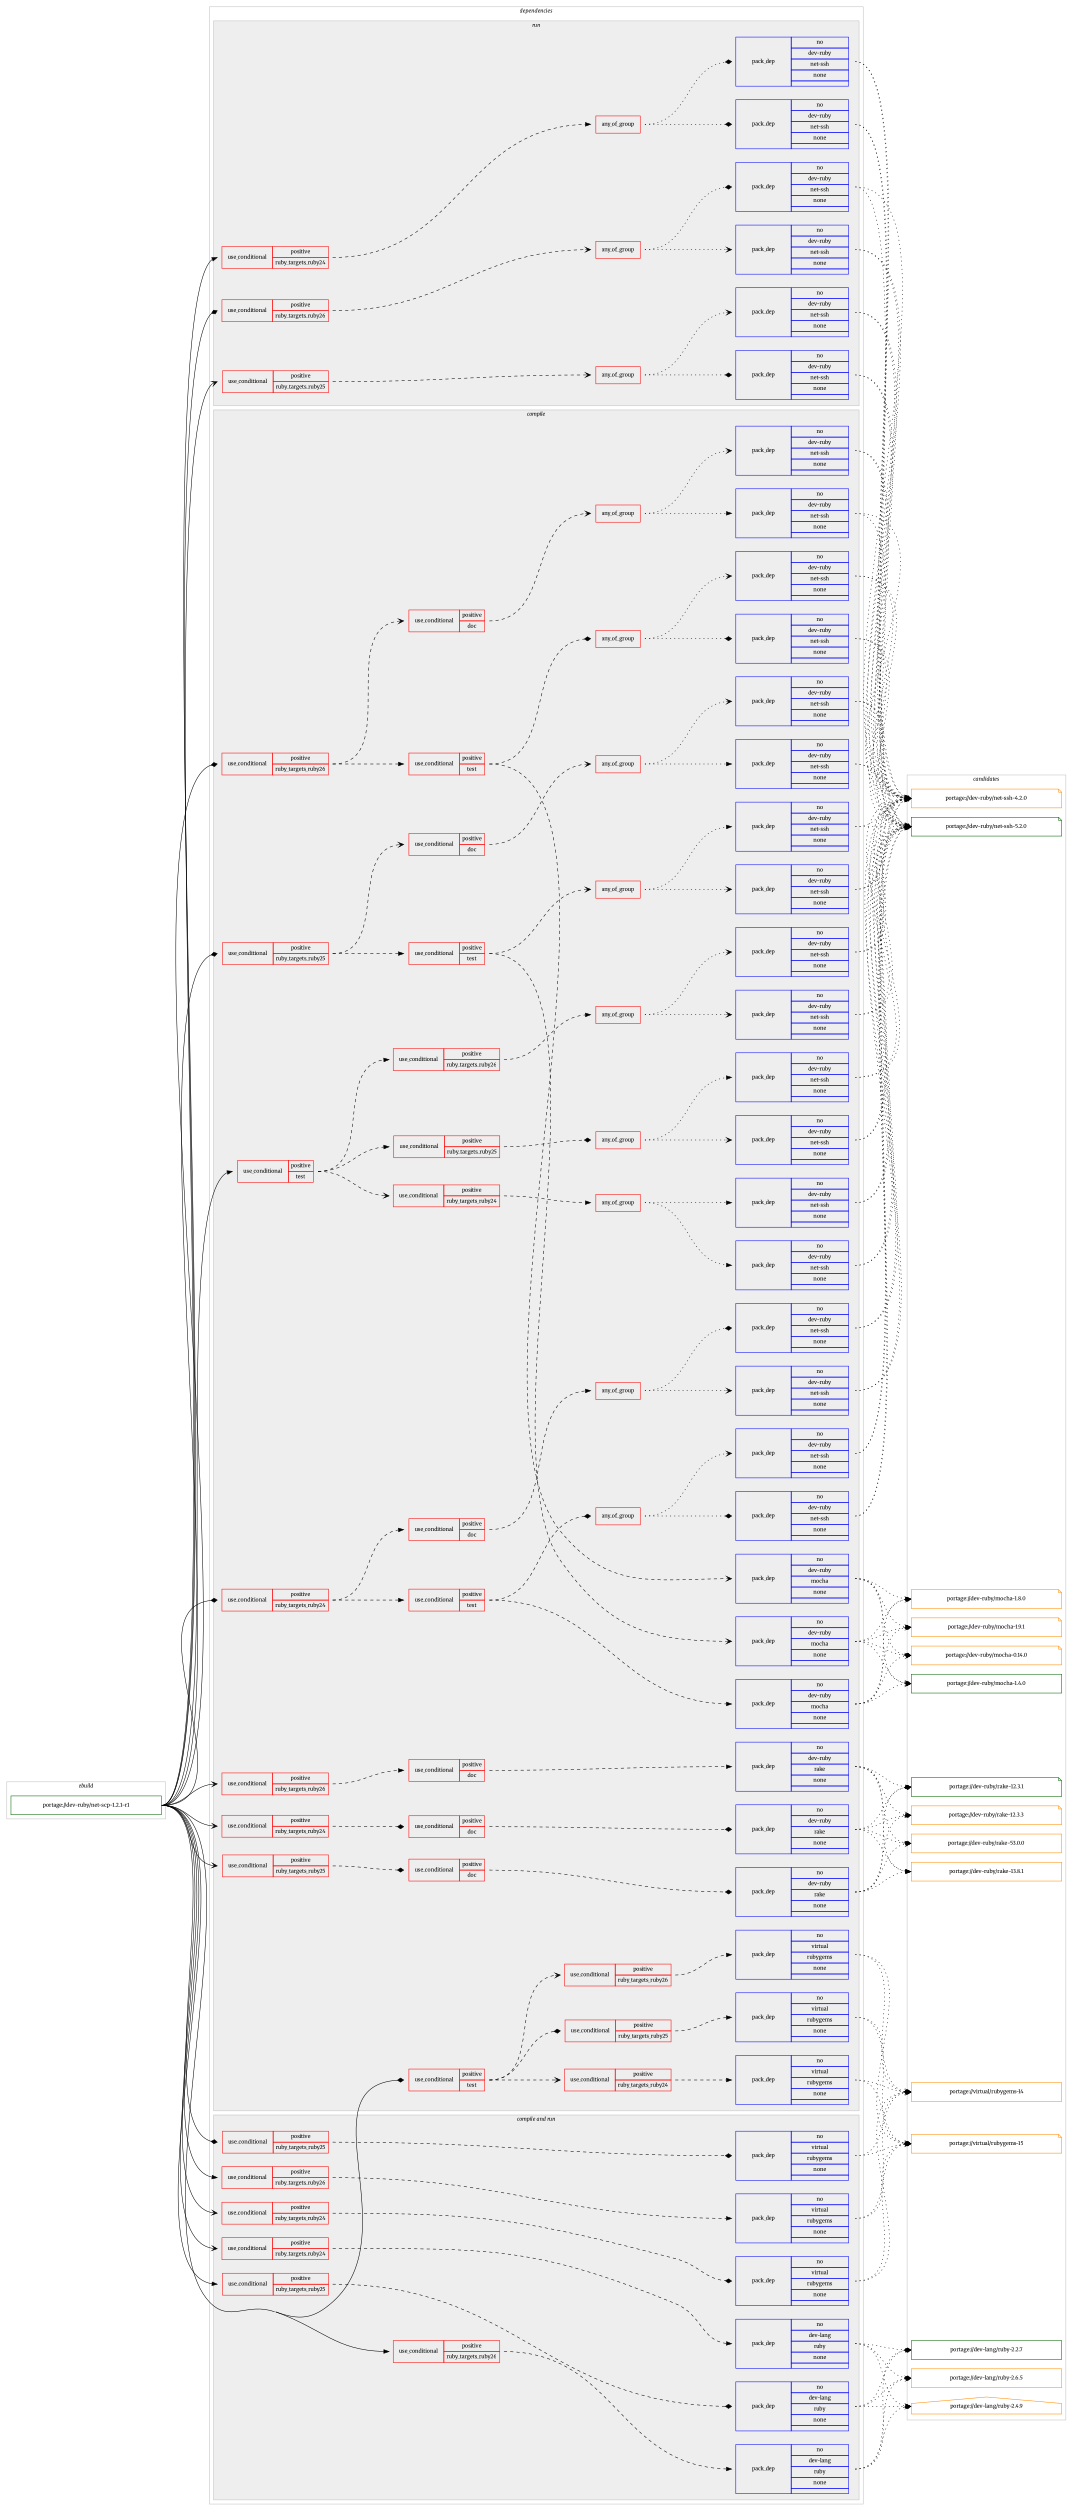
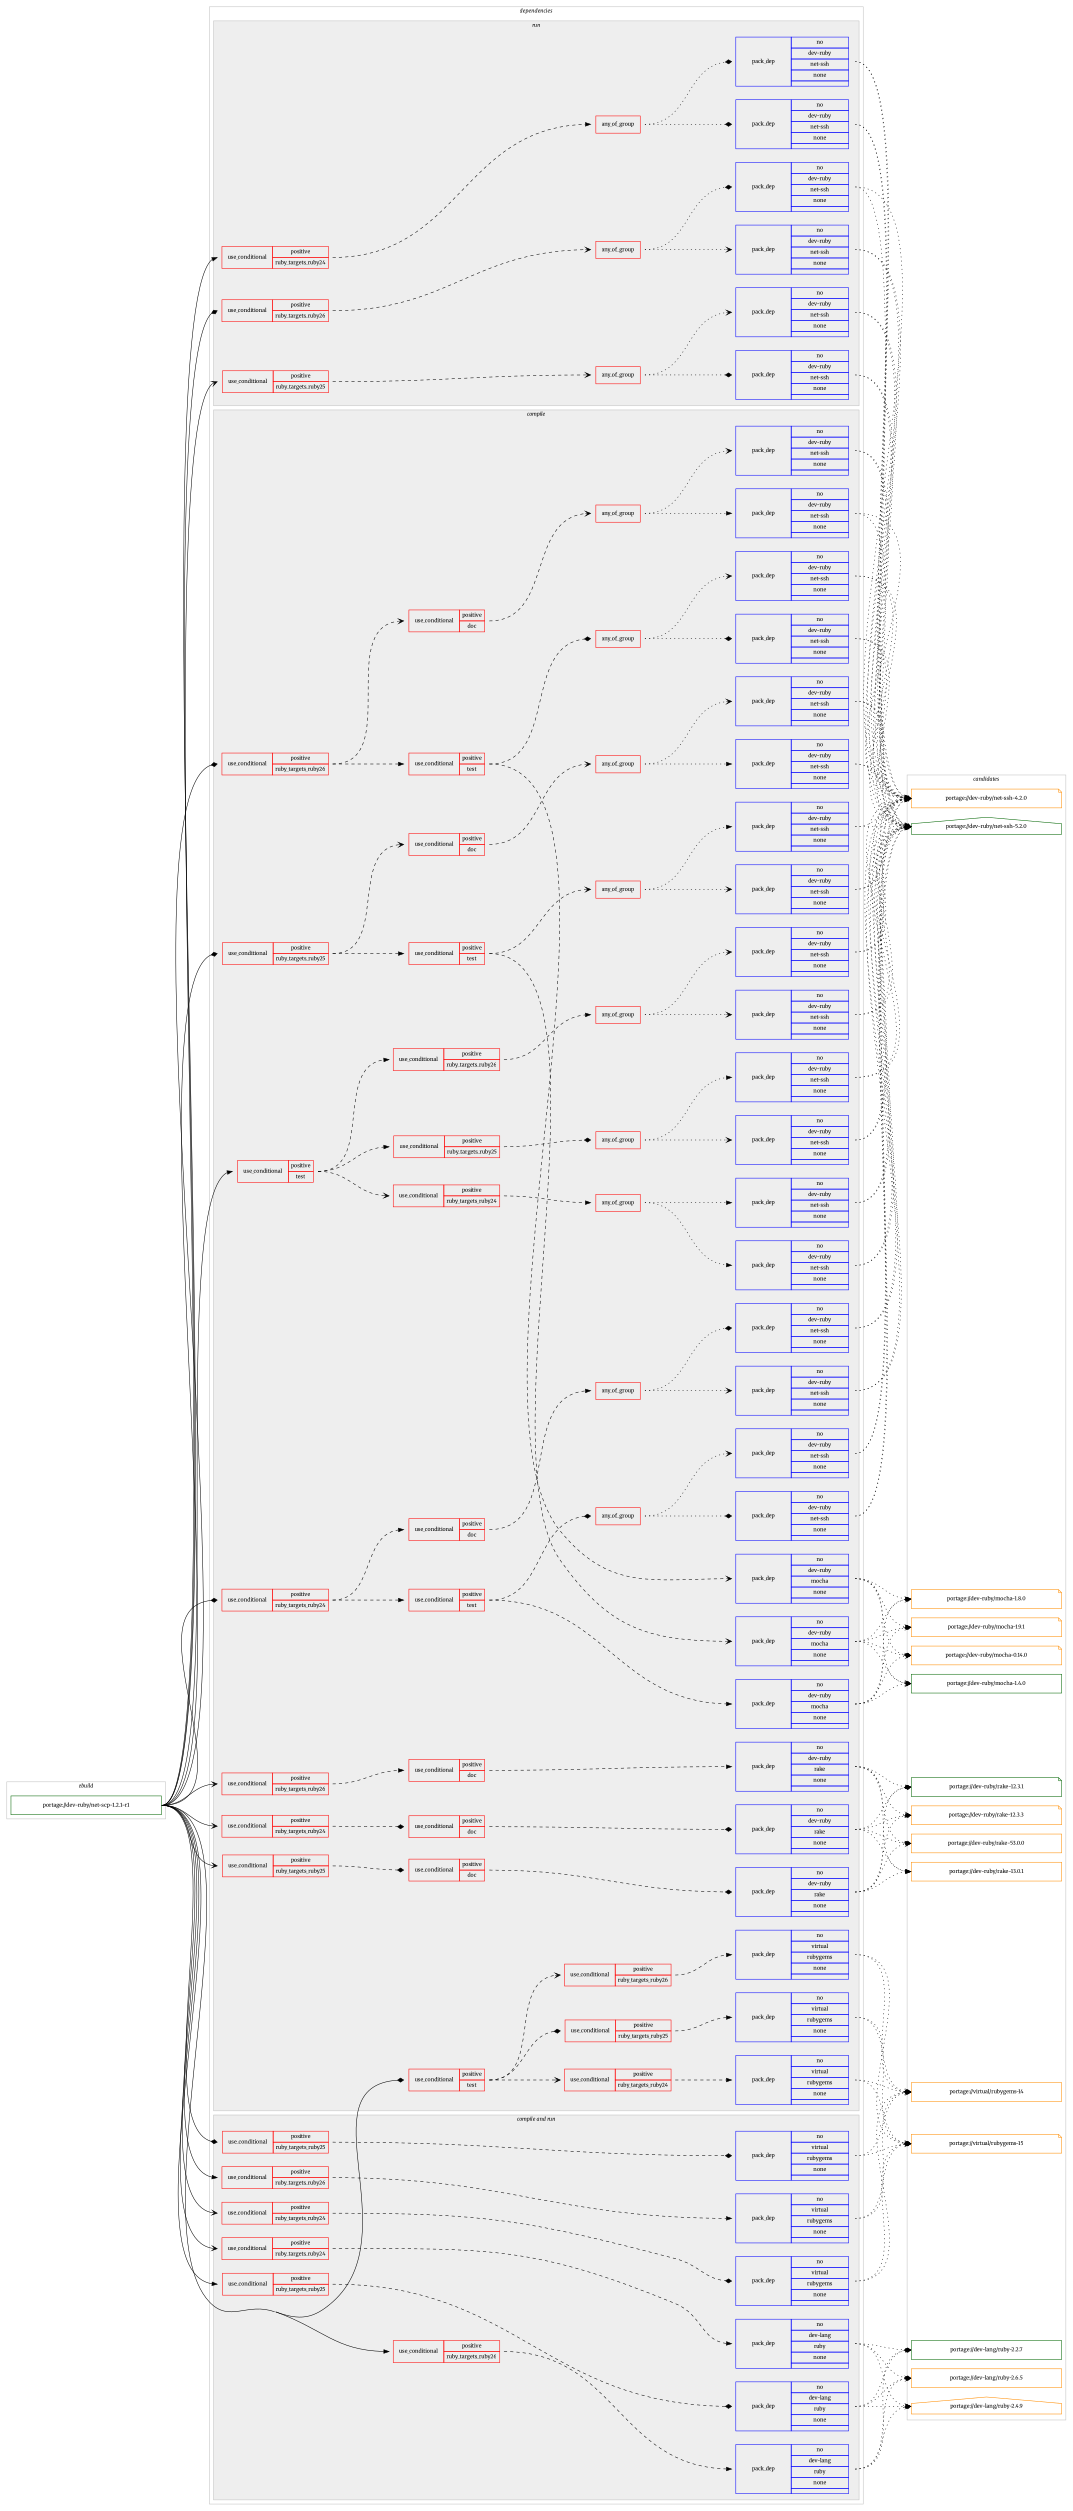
node "portage://dev-ruby/net-ssh-5.2.0": shape note -> house
node "portage://dev-ruby/rake-13.8.1": label "portage://dev-ruby/rake-13.8.1" -> "portage://dev-ruby/rake-13.0.1"
